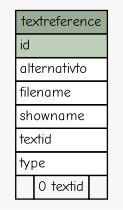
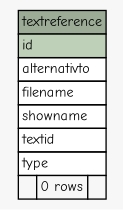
node "textreference": text "0 textid" -> "0 rows"
